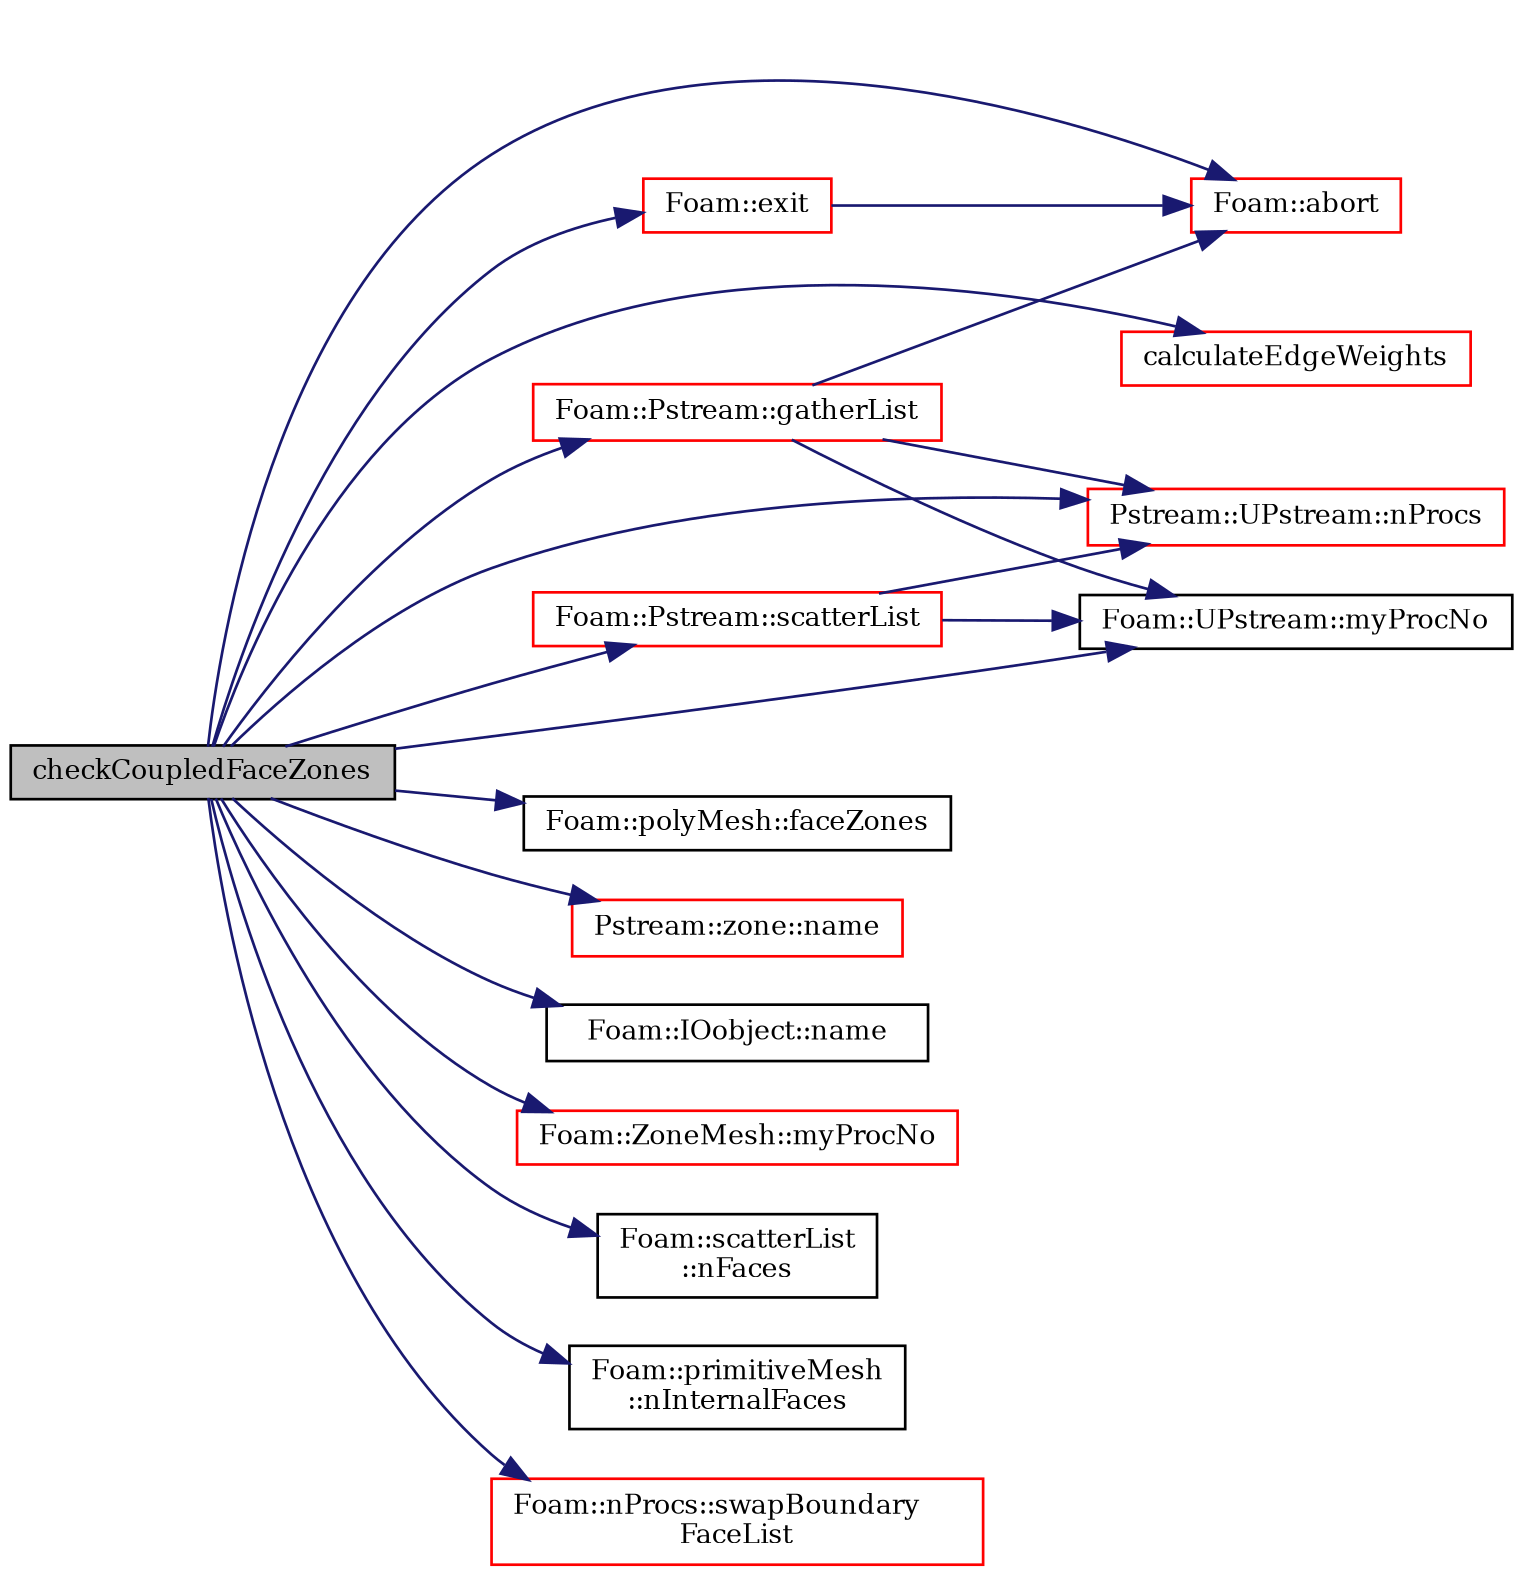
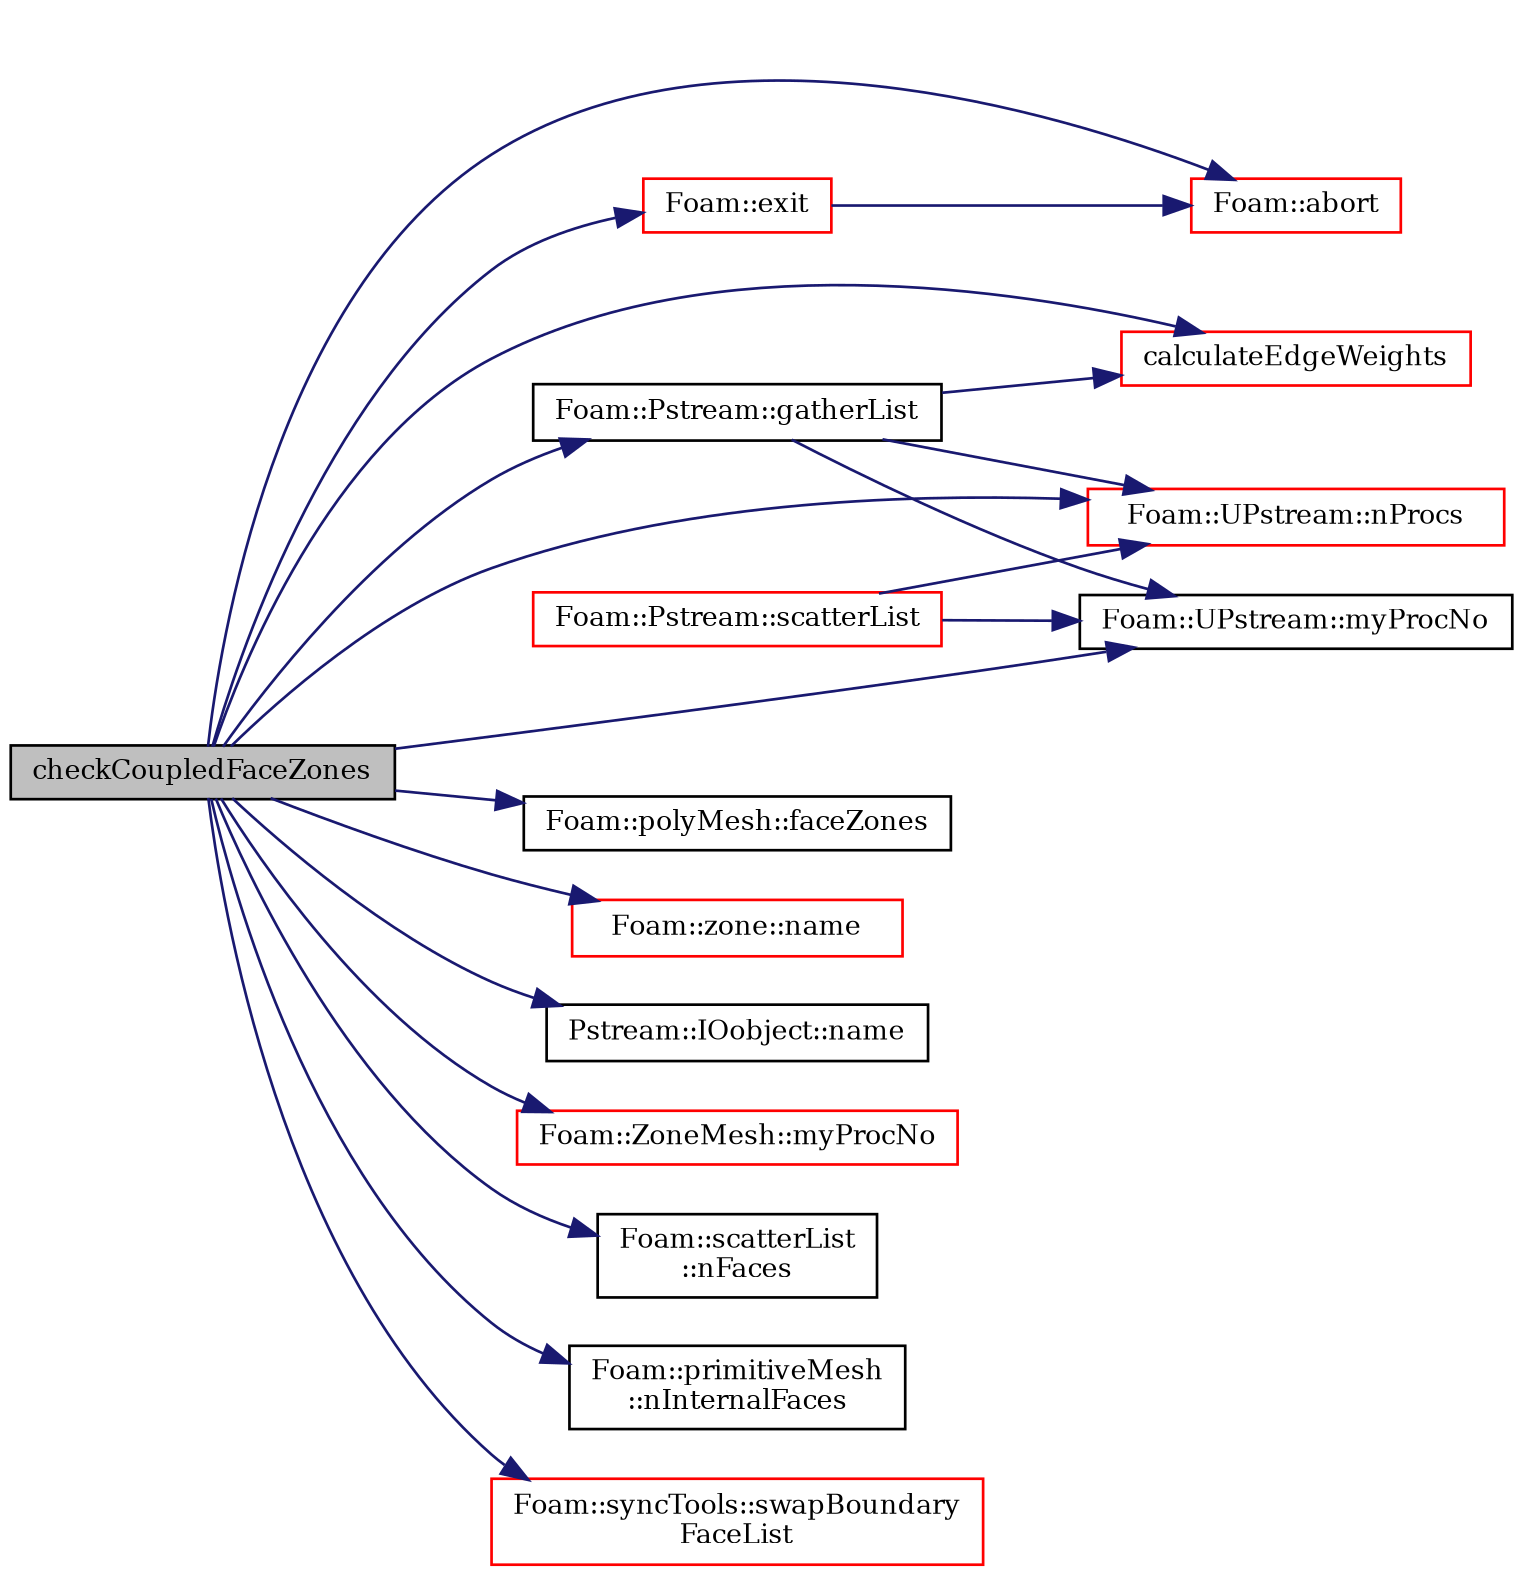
edge "Foam::Pstream::gatherList" -> "Foam::abort": now "Foam::Pstream::gatherList" -> "calculateEdgeWeights"
node "Foam::Pstream::gatherList": color red -> black
node "Pstream::UPstream::nProcs": label "Pstream::UPstream::nProcs" -> "Foam::UPstream::nProcs"
edge "checkCoupledFaceZones" -> "Foam::Pstream::scatterList": removed
node "Pstream::zone::name": label "Pstream::zone::name" -> "Foam::zone::name"
node "Foam::IOobject::name": label "Foam::IOobject::name" -> "Pstream::IOobject::name"
node "Foam::nProcs::swapBoundary FaceList": label "Foam::nProcs::swapBoundary FaceList" -> "Foam::syncTools::swapBoundary FaceList"
